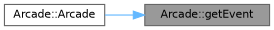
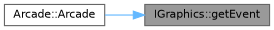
node "Arcade::getEvent": label "Arcade::getEvent" -> "IGraphics::getEvent"
